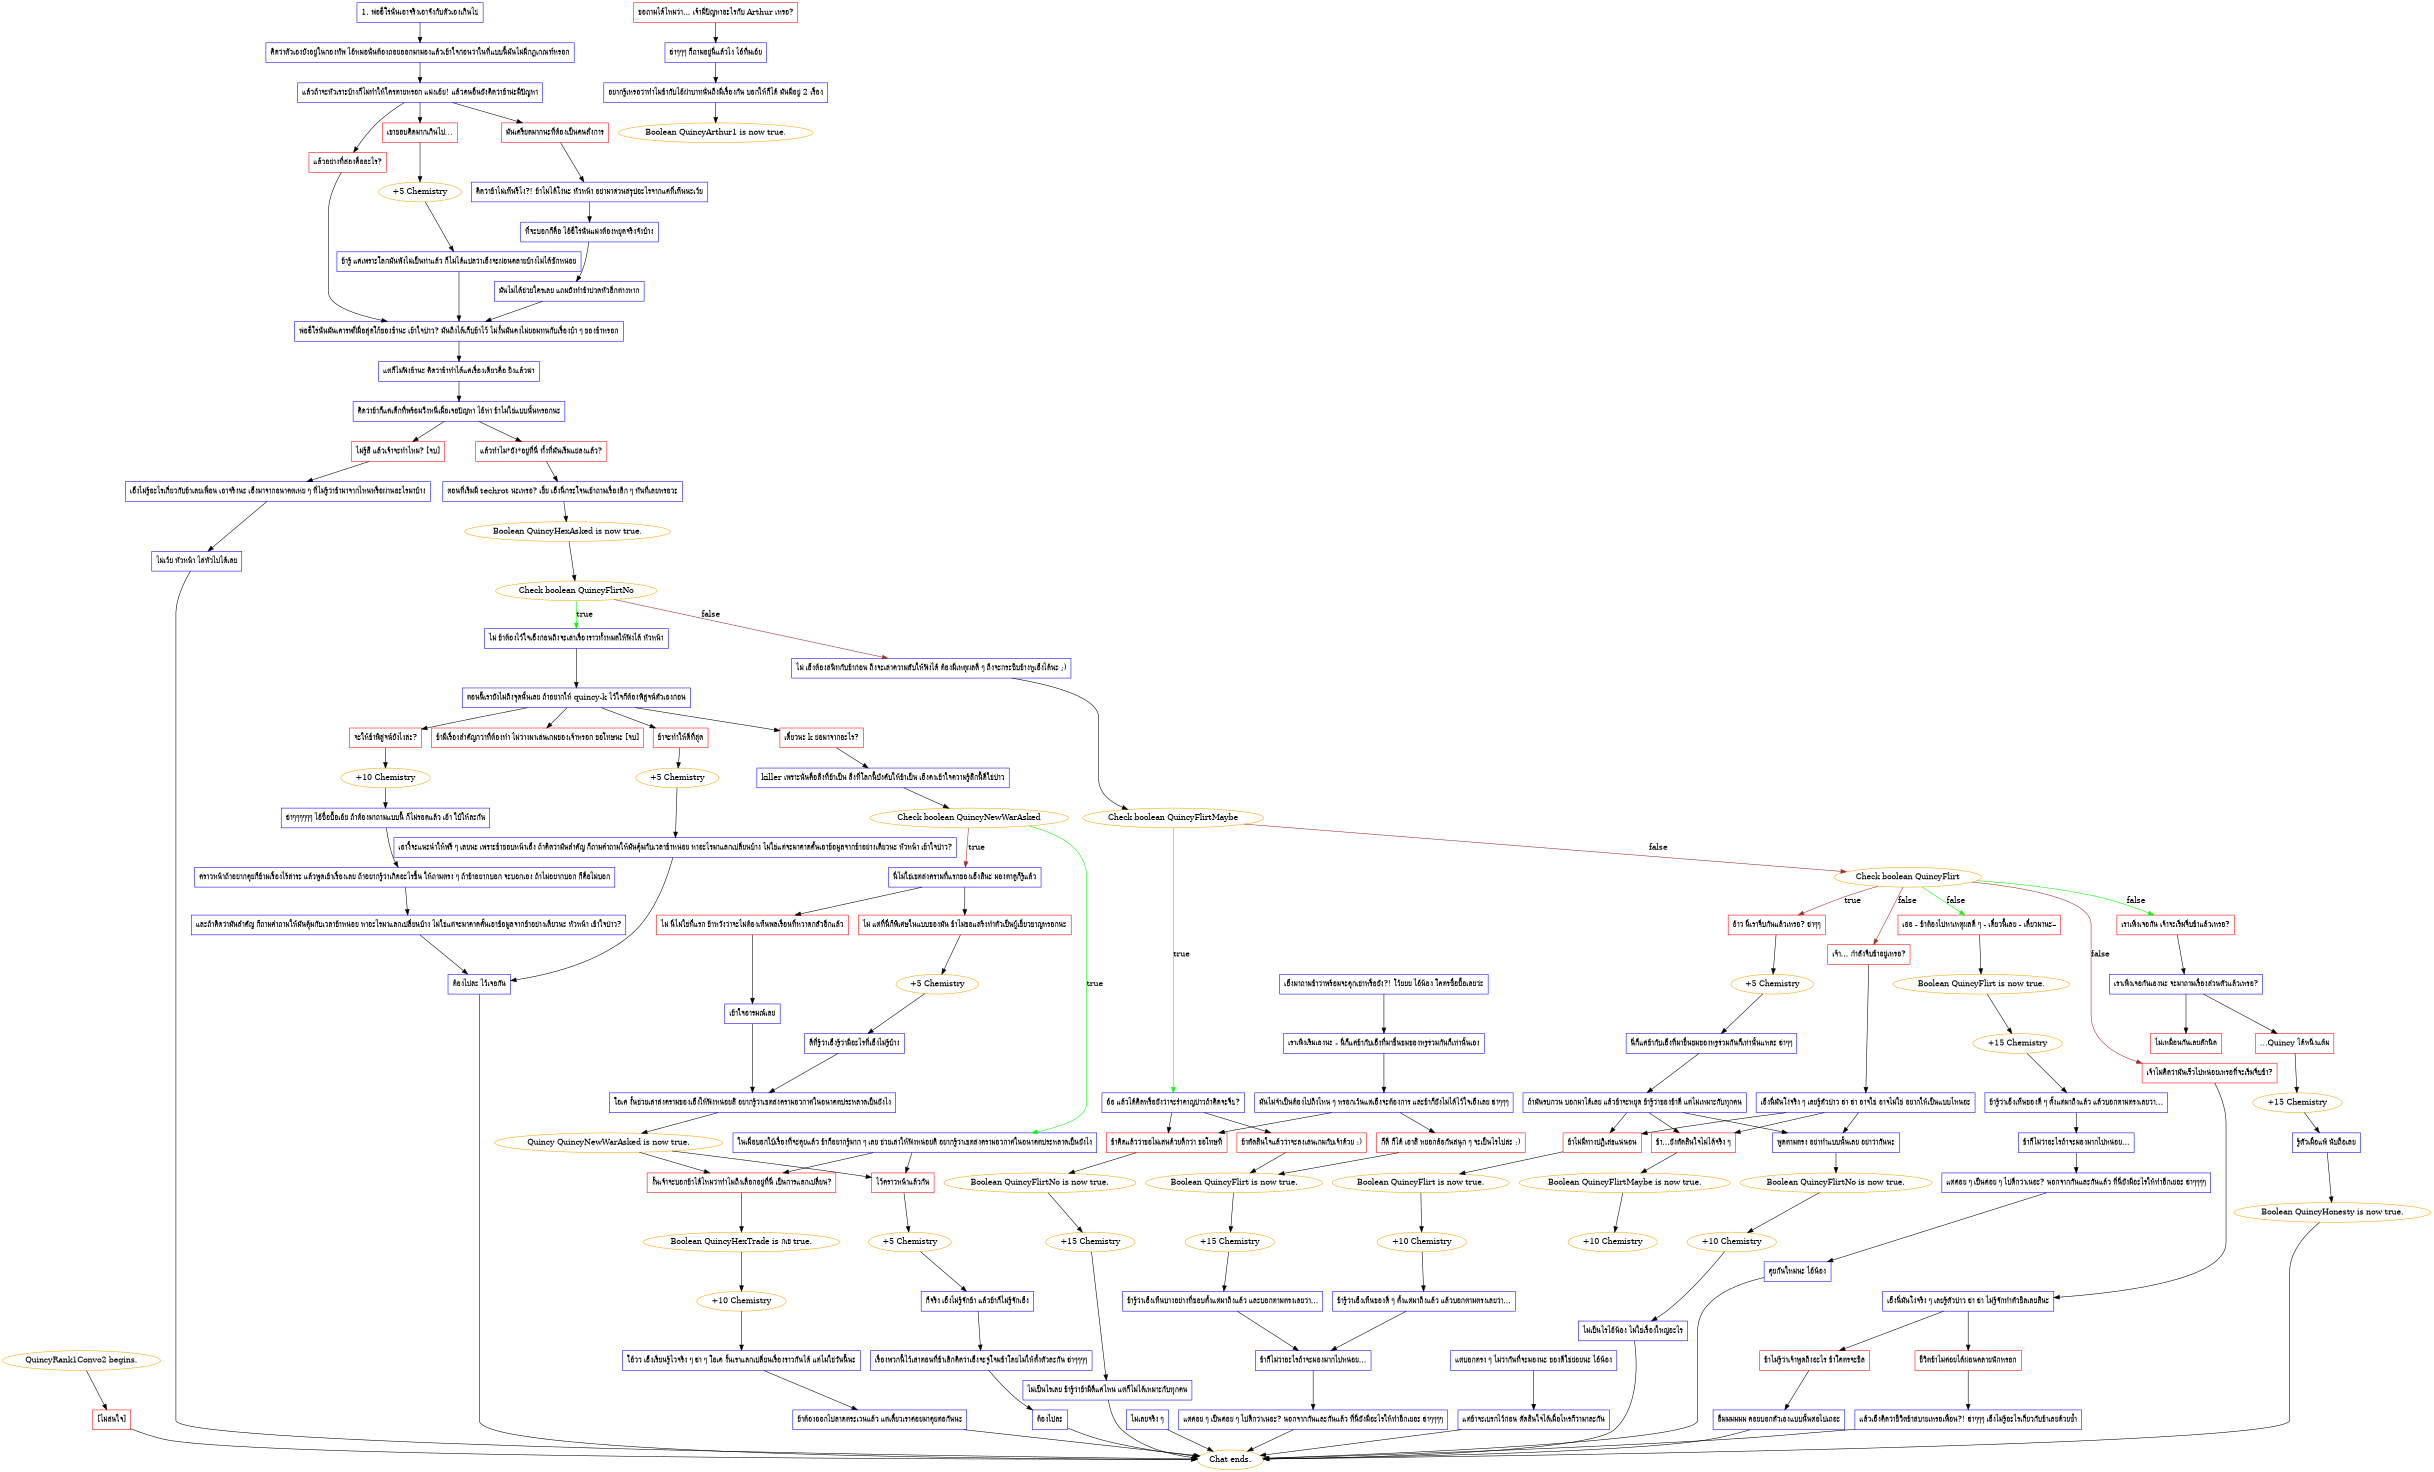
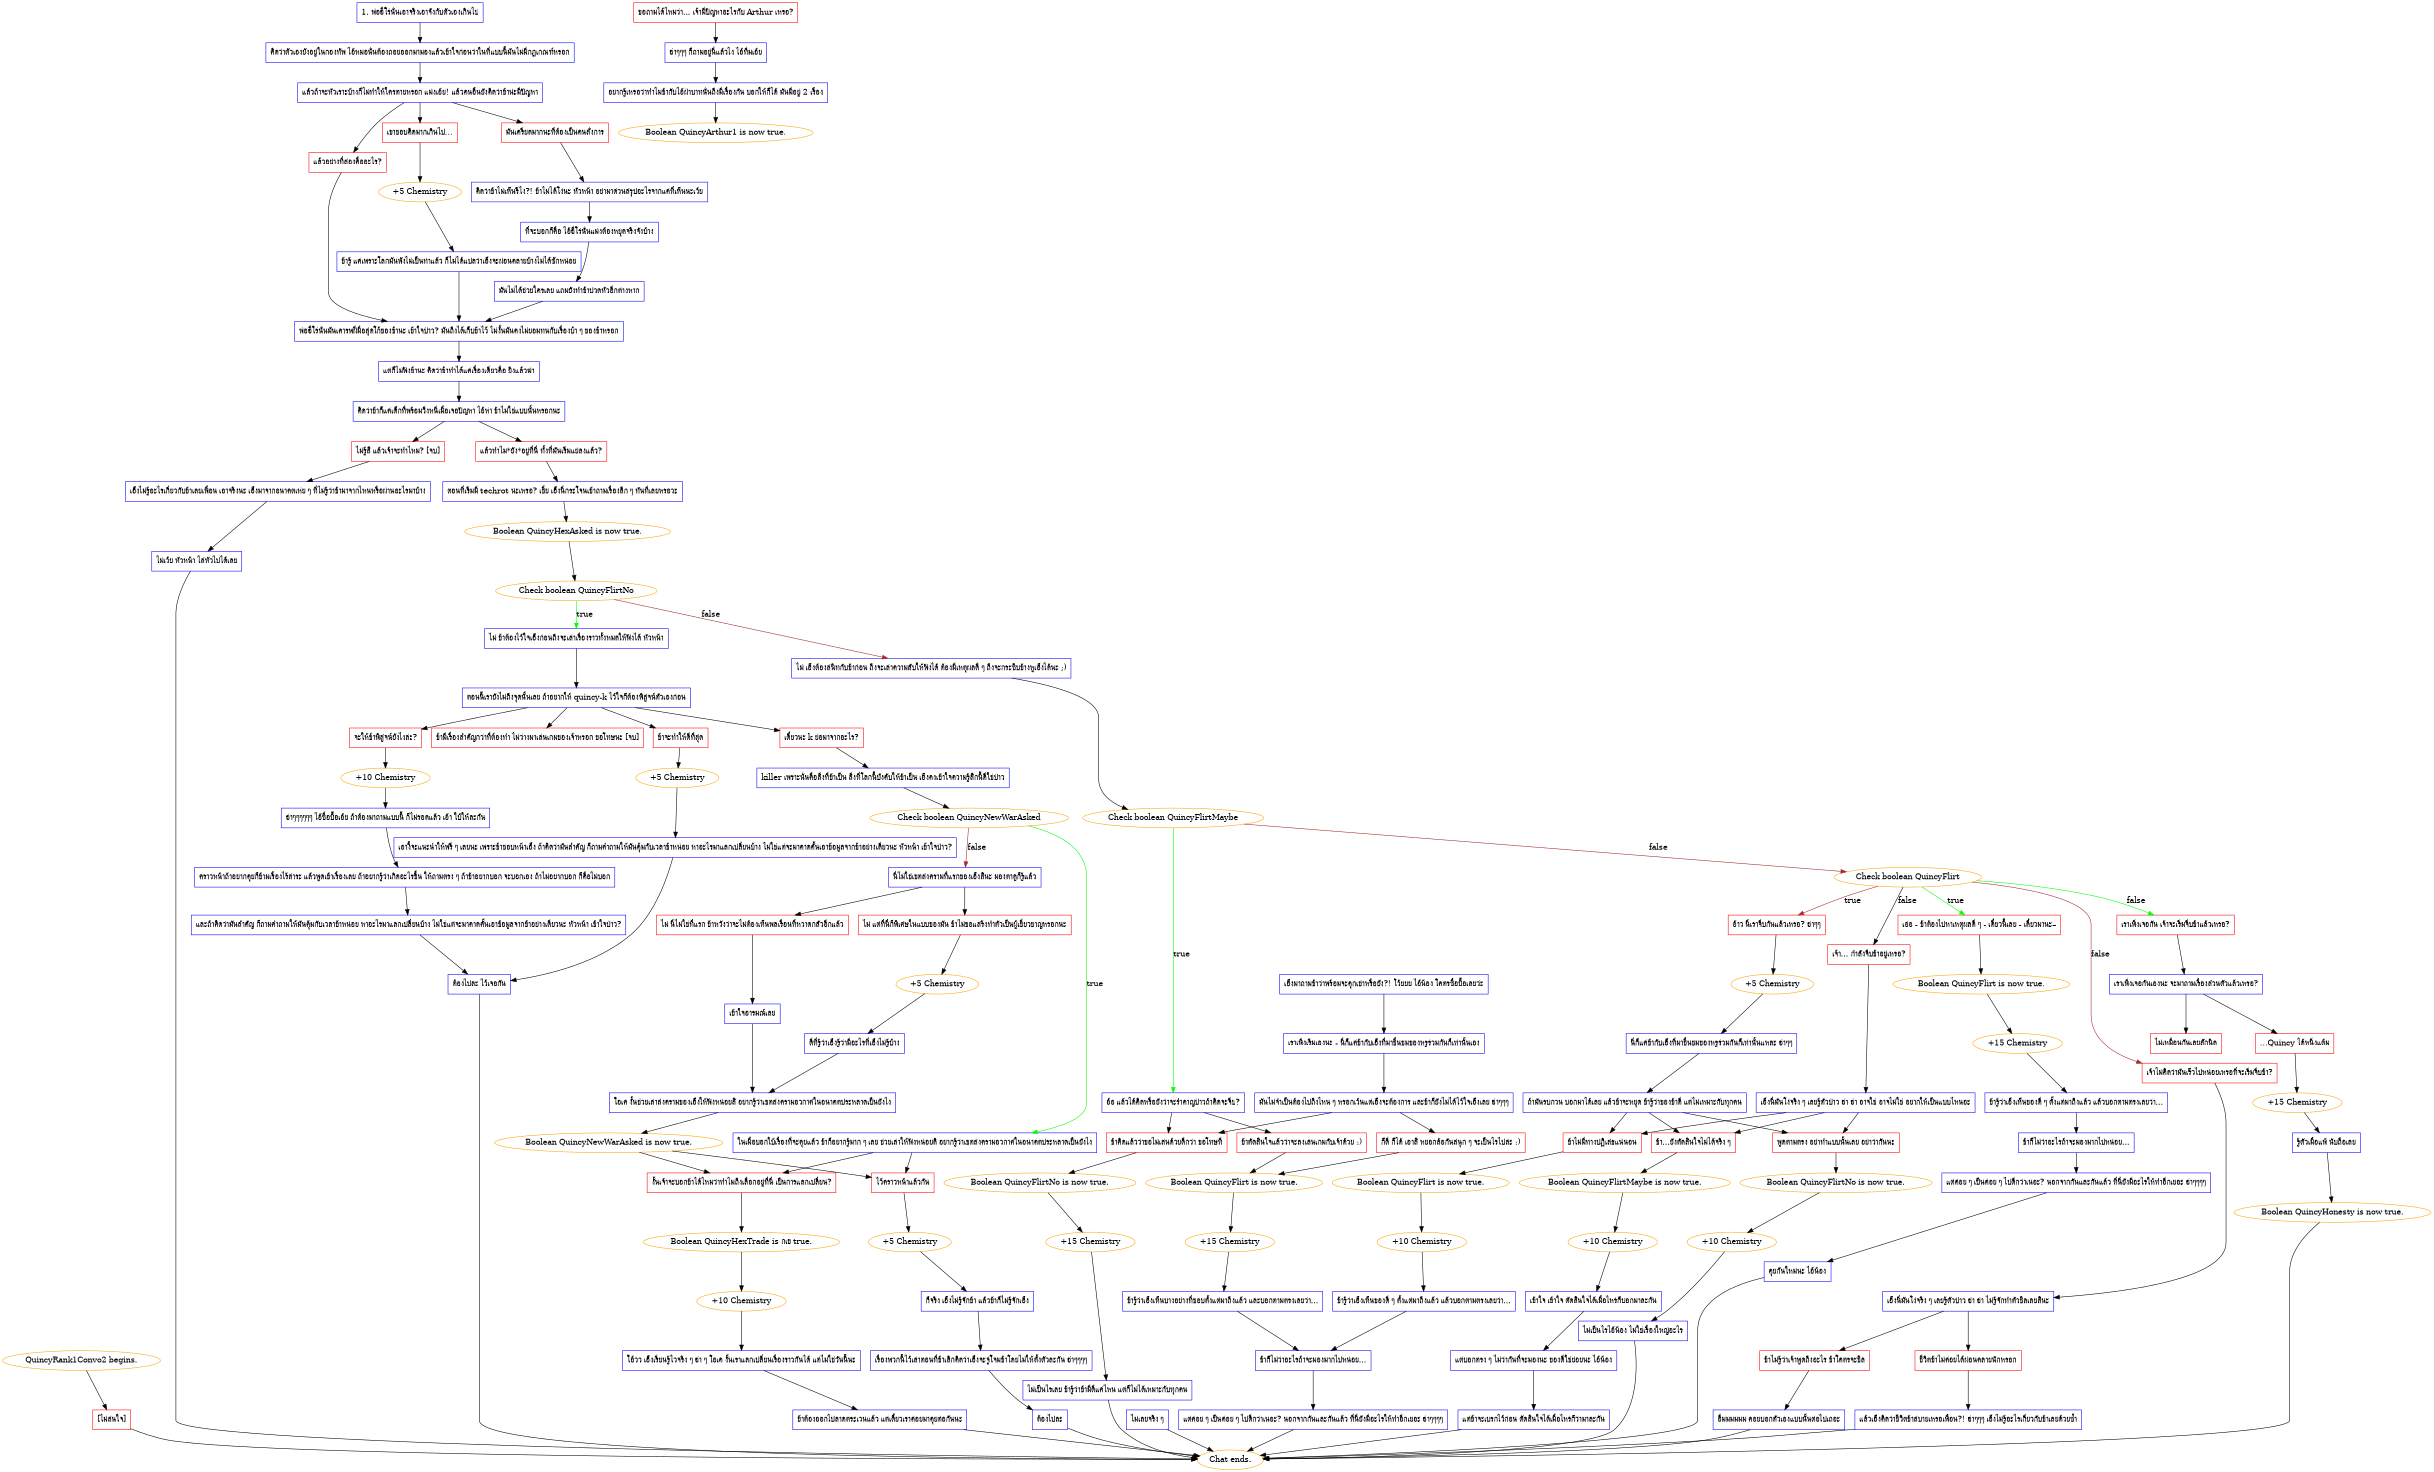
edge "Check boolean QuincyNewWarAsked" -> "นี่ไม่ใช่เขตสงครามที่แรกของเอ็งสินะ มองตาดูก็รู้แล้ว": label "true" -> "false"
edge "Check boolean QuincyFlirt" -> "เอ่อ - ข้าต้องไปหาเหตุผลดี ๆ - เดี๋ยวนี้เลย - เดี๋ยวมานะ–": label "false" -> "true"
edge "Check boolean QuincyFlirt" -> "เจ้า... กำลังจีบข้าอยู่เหรอ?": color brown -> black
node "Quincy QuincyNewWarAsked is now true.": label "Quincy QuincyNewWarAsked is now true." -> "Boolean QuincyNewWarAsked is now true."
node "พูดตามตรง อย่าทำแบบนั้นเลย อย่าว่ากันนะ": color blue -> red
node "เข้าใจ เข้าใจ ตัดสินใจได้เมื่อไหร่ก็บอกมาละกัน": added
